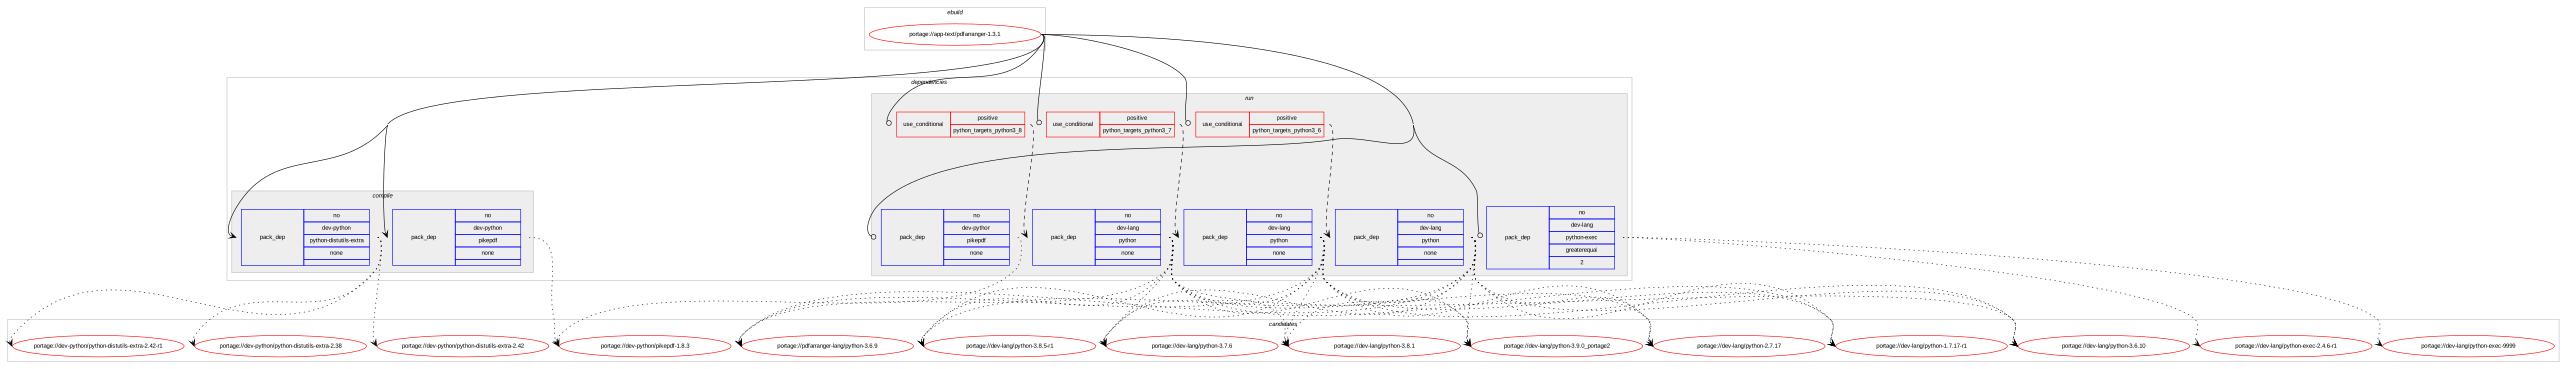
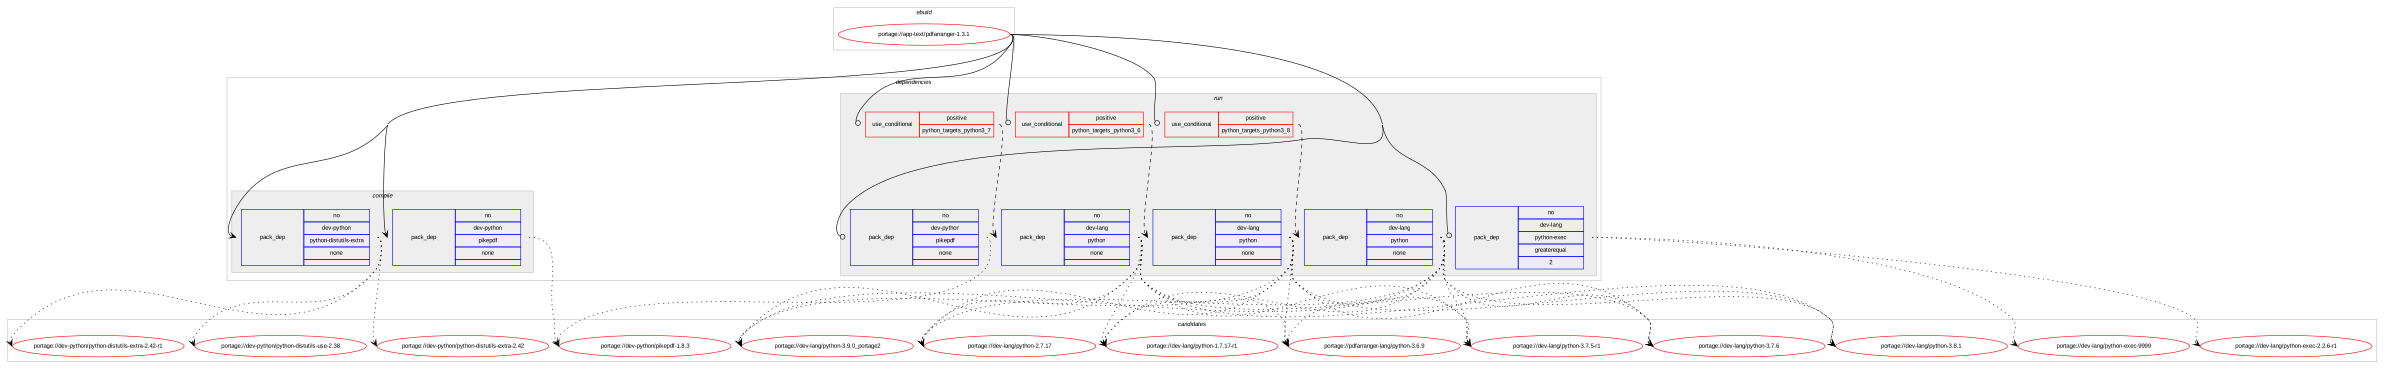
node "portage://dev-python/python-distutils-extra-2.38": label "portage://dev-python/python-distutils-extra-2.38" -> "portage://dev-python/python-distutils-use-2.38"
node "portage://dev-lang/python-3.8.5-r1": label "portage://dev-lang/python-3.8.5-r1" -> "portage://dev-lang/python-3.7.5-r1"
node "portage://dev-lang/python-3.6.10": removed
node "portage://dev-lang/python-exec-2.4.6-r1": label "portage://dev-lang/python-exec-2.4.6-r1" -> "portage://dev-lang/python-exec-2.2.6-r1"
